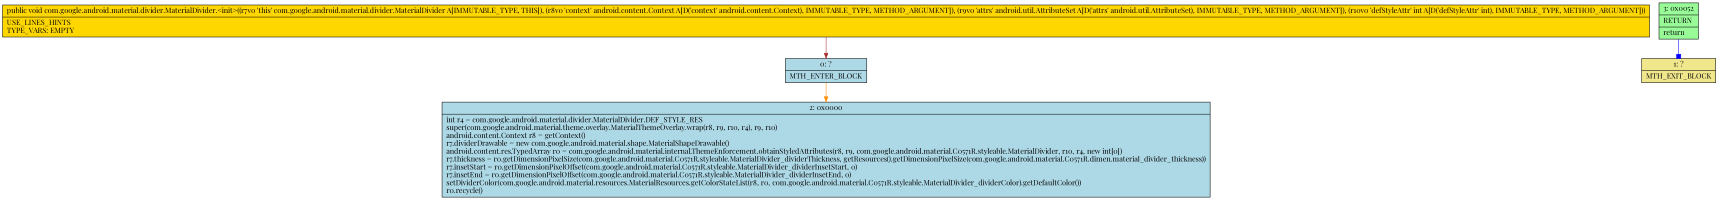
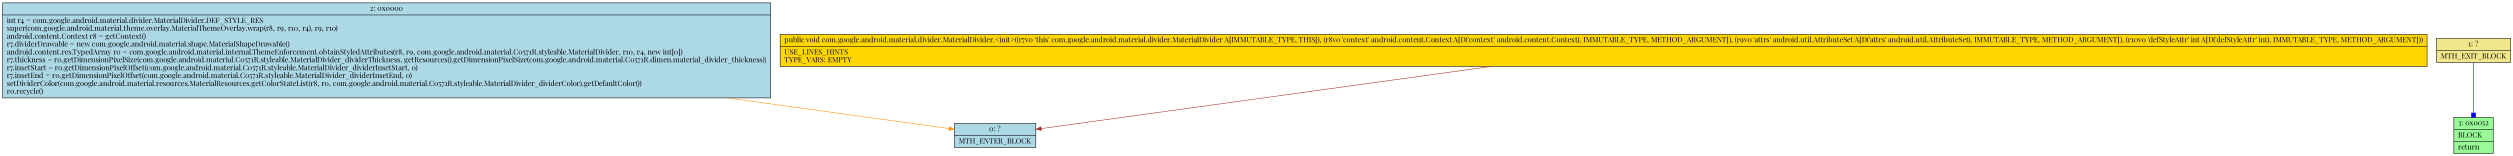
node "3: 0x0052": text "RETURN" -> "BLOCK"
edge "3: 0x0052" -> "1: ?": reversed
edge "0: ?" -> "2: 0x0000": reversed
